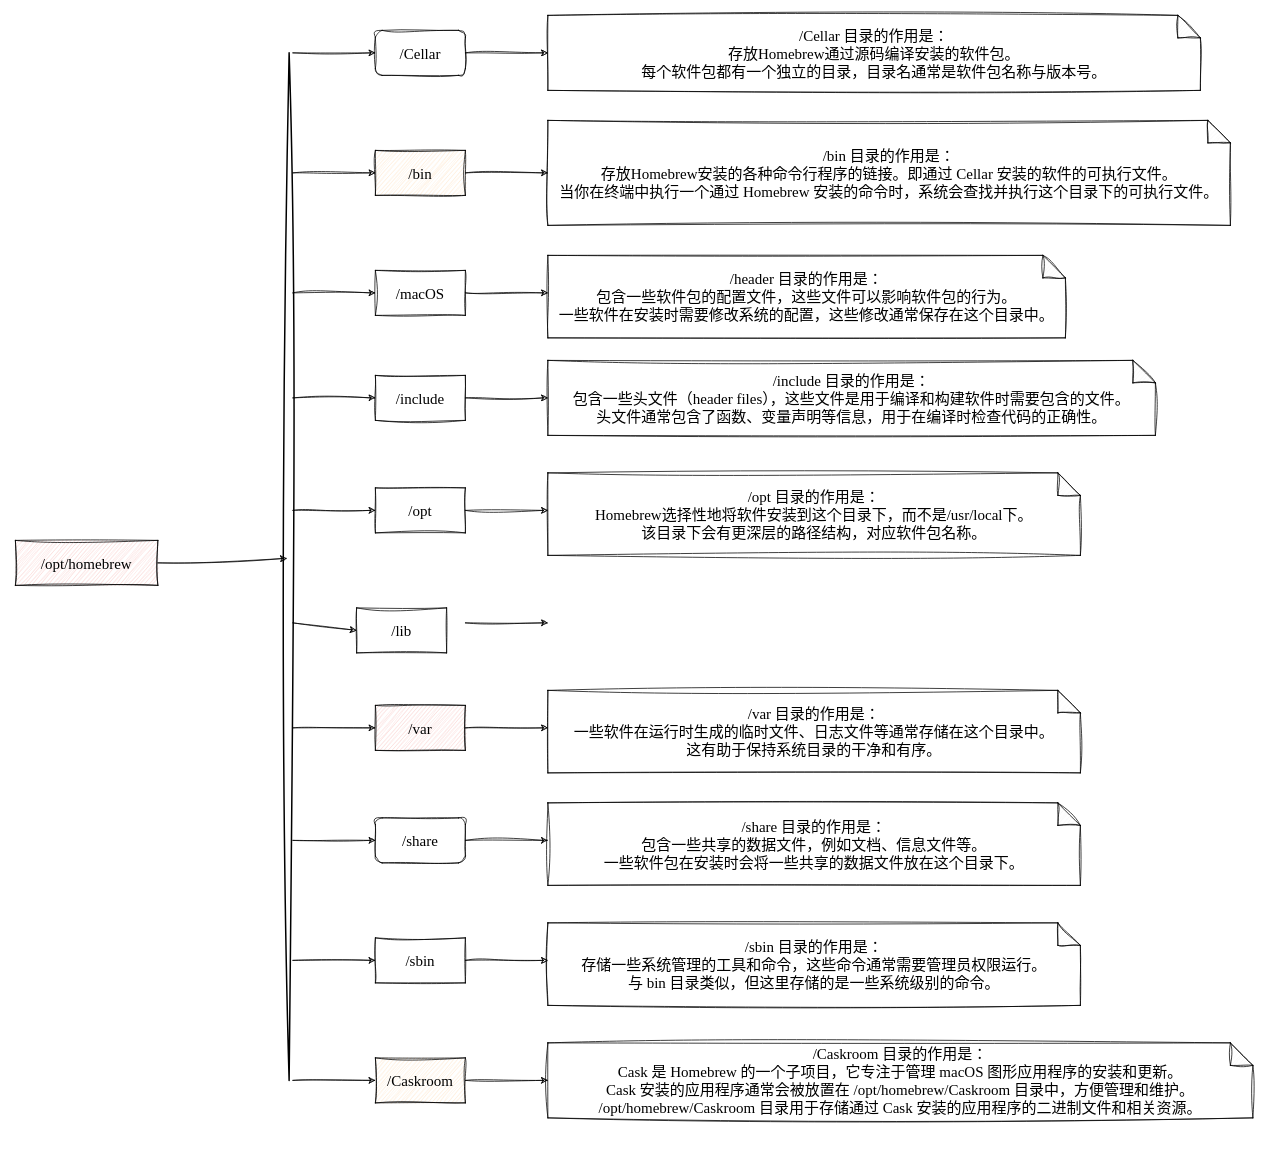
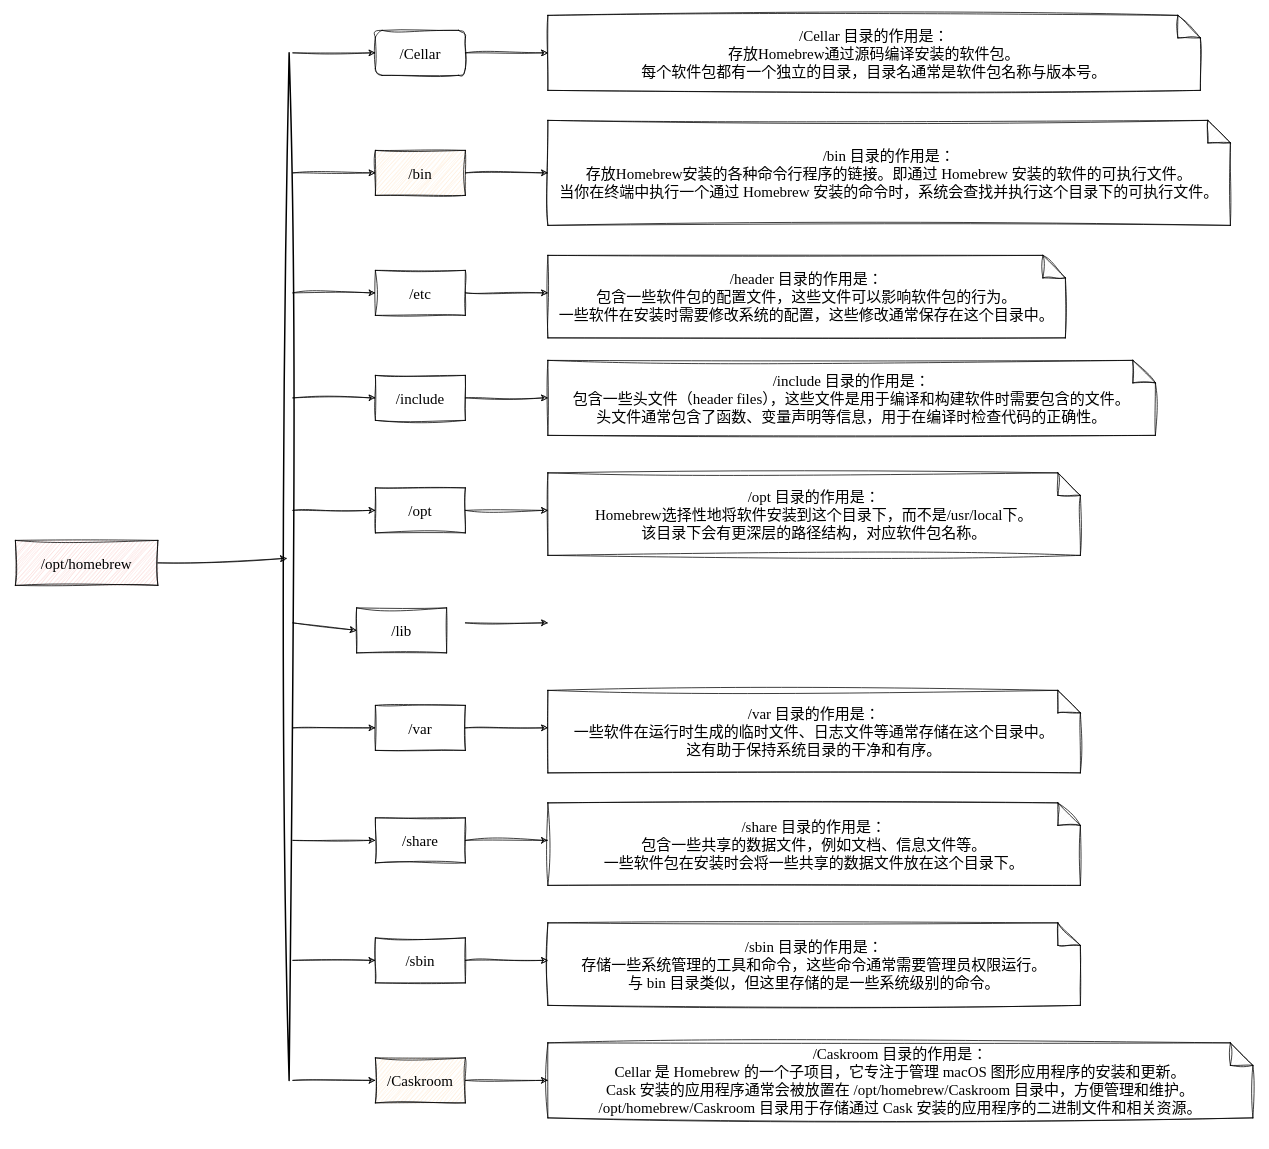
node "/bin 目录的作用是： 存放Homebrew安装的各种命令行程序的链接。即通过 Cellar 安装的软件的可执行文件。 当你在终端中执行一个通过 Homebrew 安装的命令时，系统会查找并执行这个目录下的可执行文件。": label "/bin 目录的作用是： 存放Homebrew安装的各种命令行程序的链接。即通过 Cellar 安装的软件的可执行文件。 当你在终端中执行一个通过 Homebrew 安装的命令时，系统会查找并执行这个目录下的可执行文件。" -> "/bin 目录的作用是： 存放Homebrew安装的各种命令行程序的链接。即通过 Homebrew 安装的软件的可执行文件。 当你在终端中执行一个通过 Homebrew 安装的命令时，系统会查找并执行这个目录下的可执行文件。"
node "/macOS": label "/macOS" -> "/etc"
node "/var": fillcolor #f8cecc -> #ffffff
node "/share": shape rounded rectangle -> rectangle
node "/Caskroom 目录的作用是： Cask 是 Homebrew 的一个子项目，它专注于管理 macOS 图形应用程序的安装和更新。 Cask 安装的应用程序通常会被放置在 /opt/homebrew/Caskroom 目录中，方便管理和维护。 /opt/homebrew/Caskroom 目录用于存储通过 Cask 安装的应用程序的二进制文件和相关资源。": label "/Caskroom 目录的作用是： Cask 是 Homebrew 的一个子项目，它专注于管理 macOS 图形应用程序的安装和更新。 Cask 安装的应用程序通常会被放置在 /opt/homebrew/Caskroom 目录中，方便管理和维护。 /opt/homebrew/Caskroom 目录用于存储通过 Cask 安装的应用程序的二进制文件和相关资源。" -> "/Caskroom 目录的作用是： Cellar 是 Homebrew 的一个子项目，它专注于管理 macOS 图形应用程序的安装和更新。 Cask 安装的应用程序通常会被放置在 /opt/homebrew/Caskroom 目录中，方便管理和维护。 /opt/homebrew/Caskroom 目录用于存储通过 Cask 安装的应用程序的二进制文件和相关资源。"
